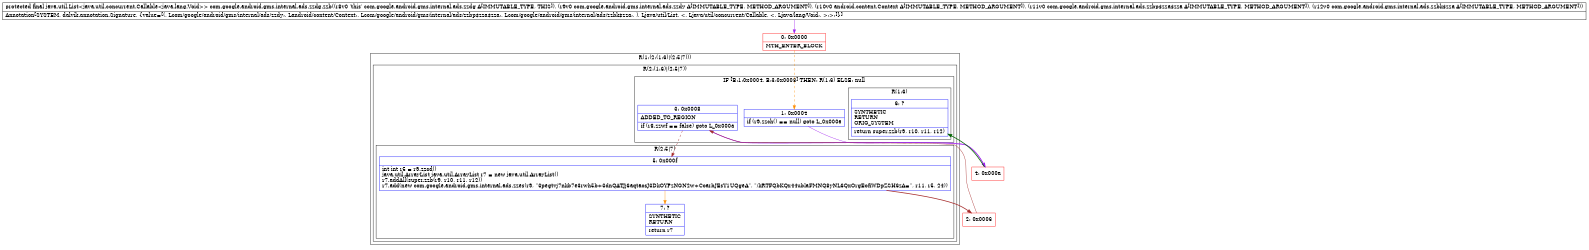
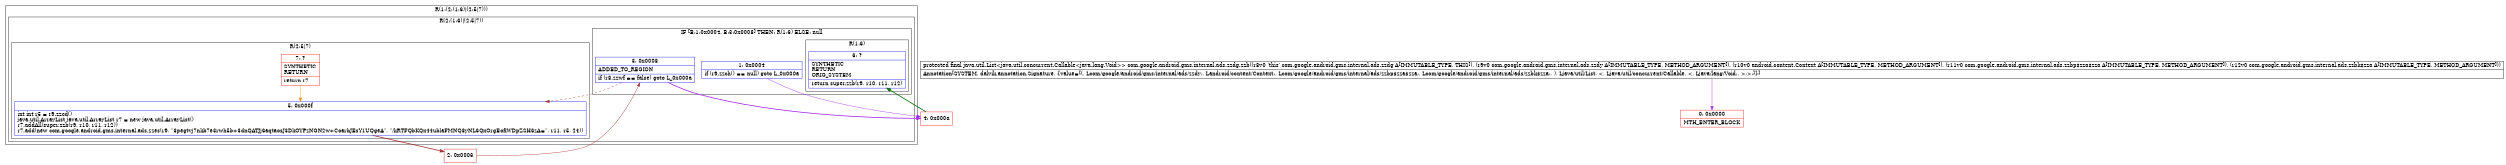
edge "0: 0x0000" -> "1: 0x0004": removed
edge "5: 0x000f" -> "7: ?": reversed
node "7: ?": color blue -> red
